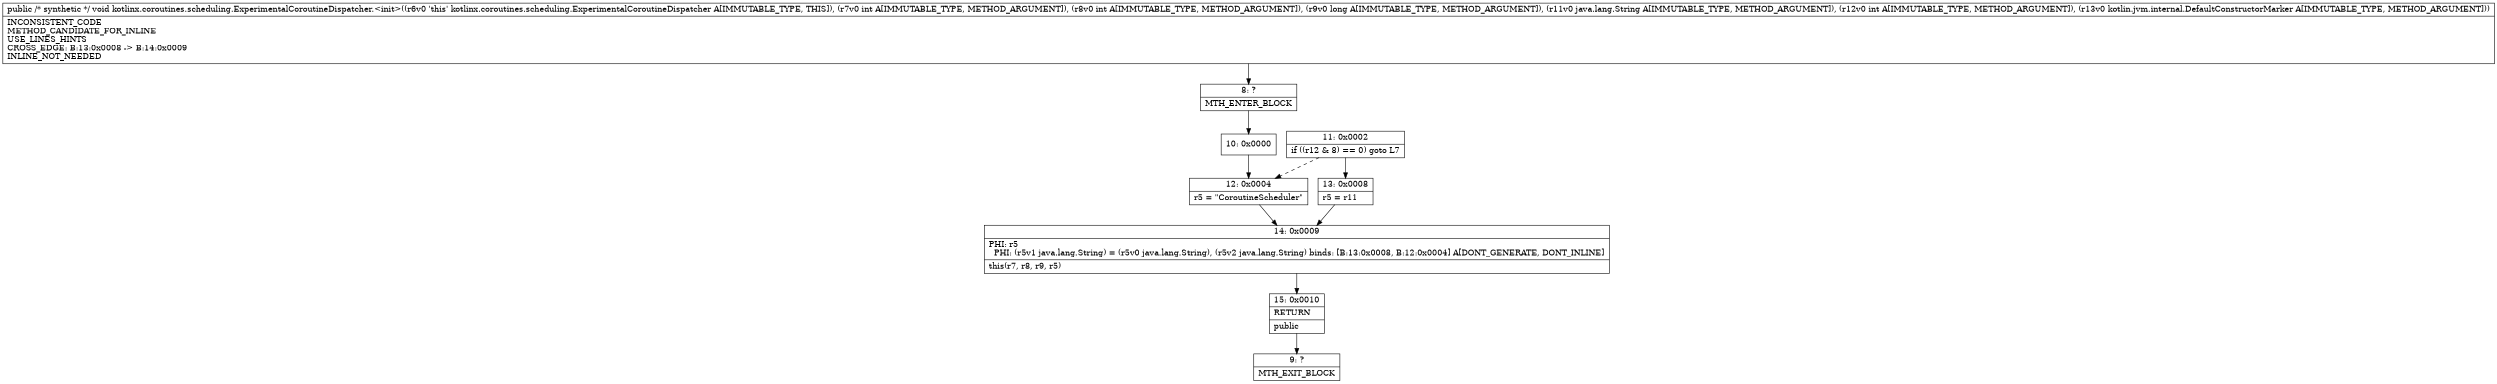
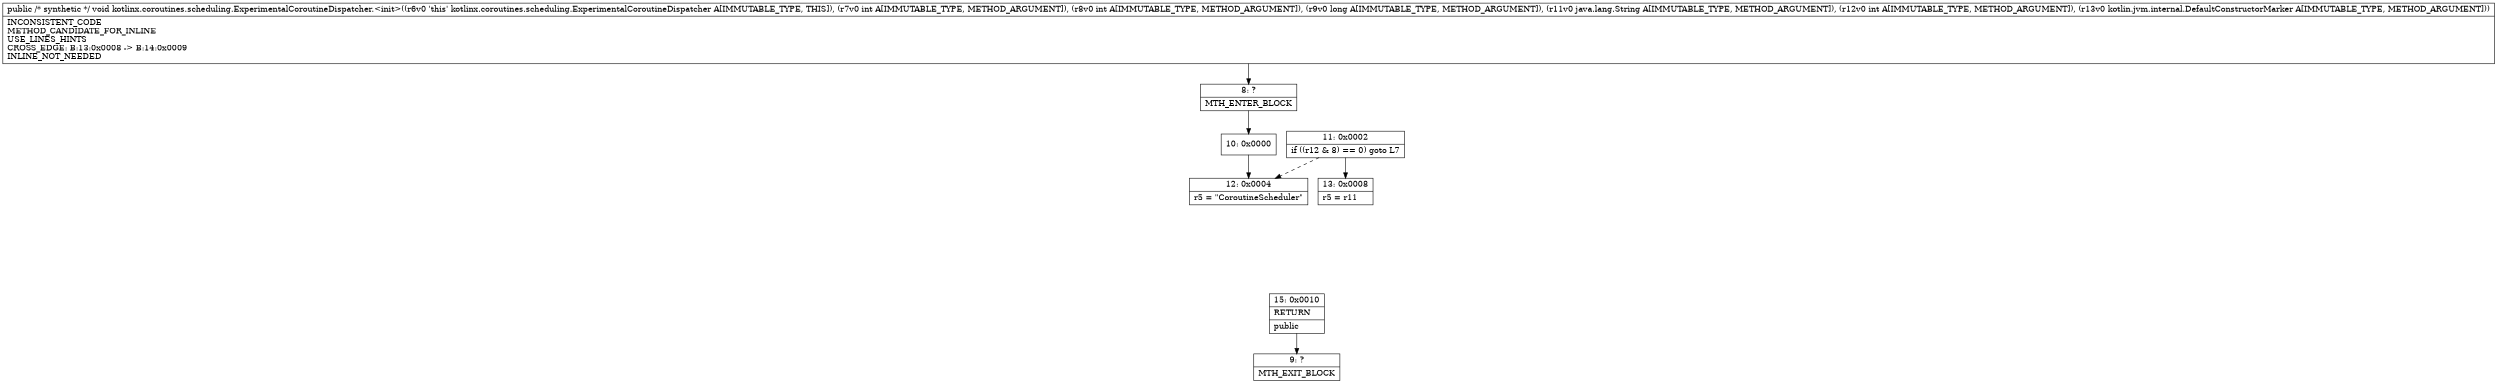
node "14: 0x0009": removed
